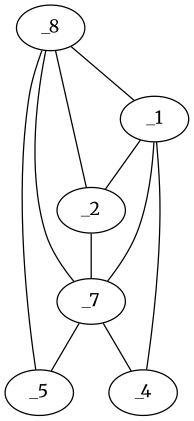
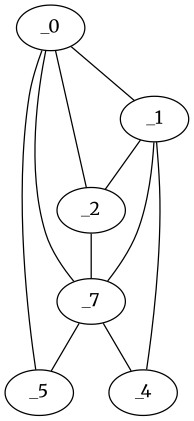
node "_8": label "_8" -> "_0"
